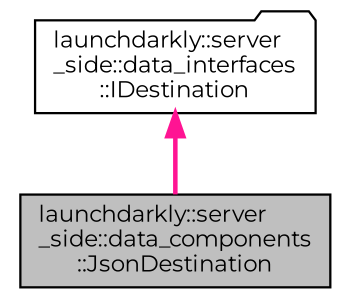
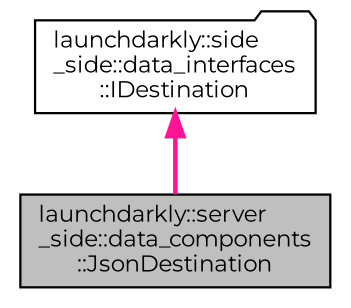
node "launchdarkly::server _side::data_interfaces ::IDestination": label "launchdarkly::server _side::data_interfaces ::IDestination" -> "launchdarkly::side _side::data_interfaces ::IDestination"
